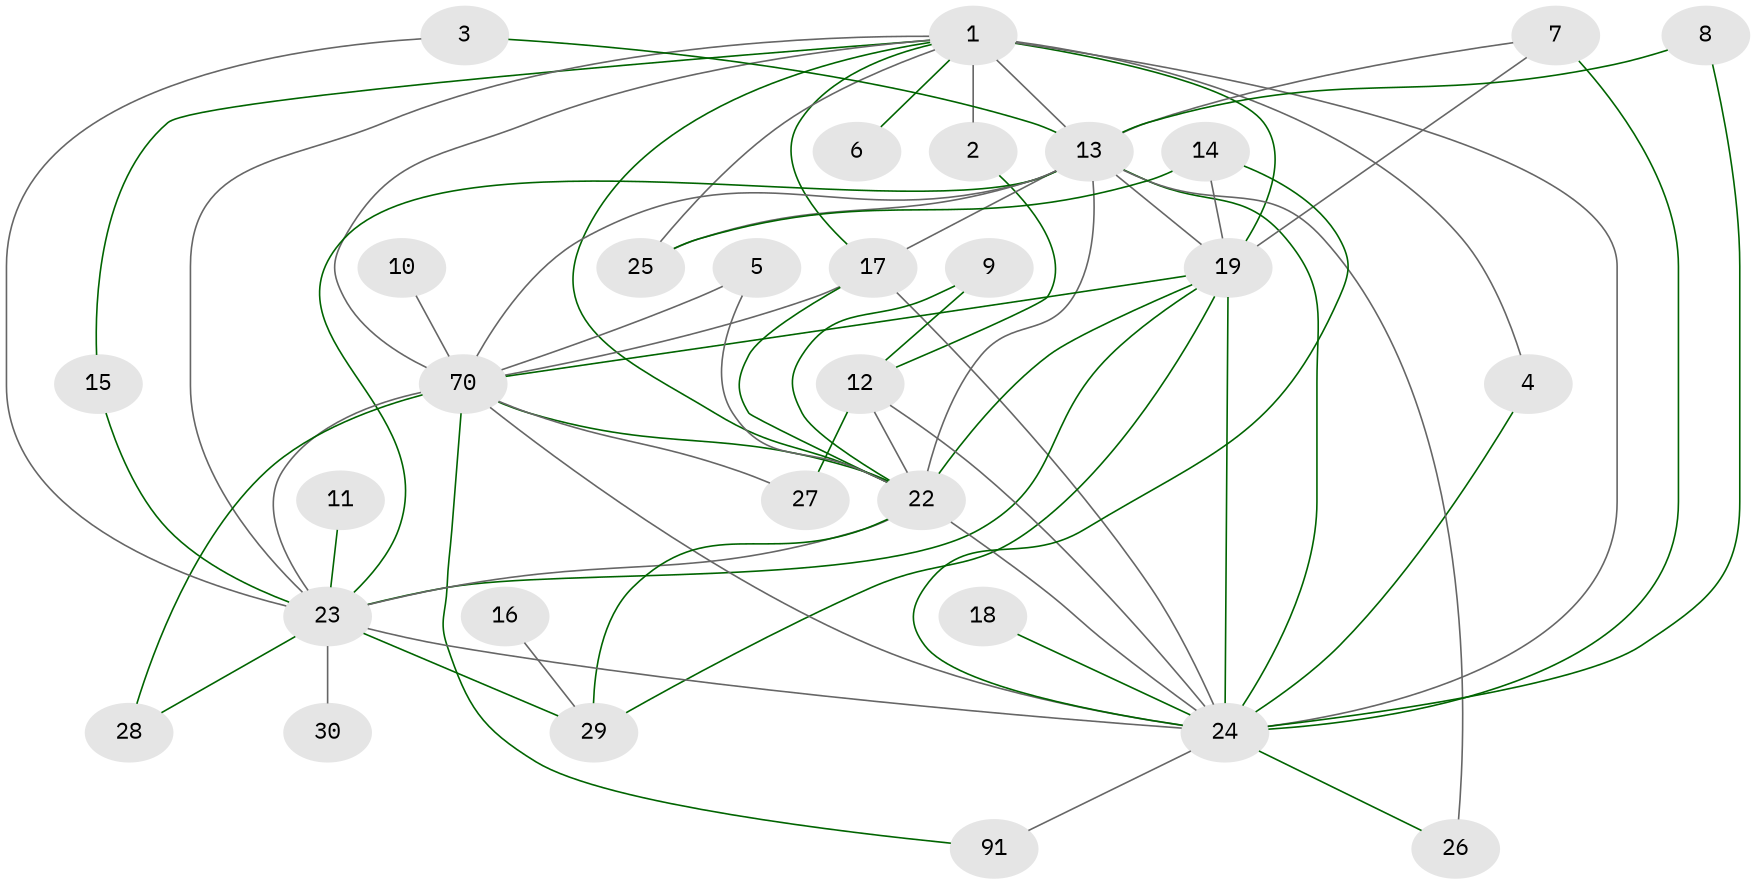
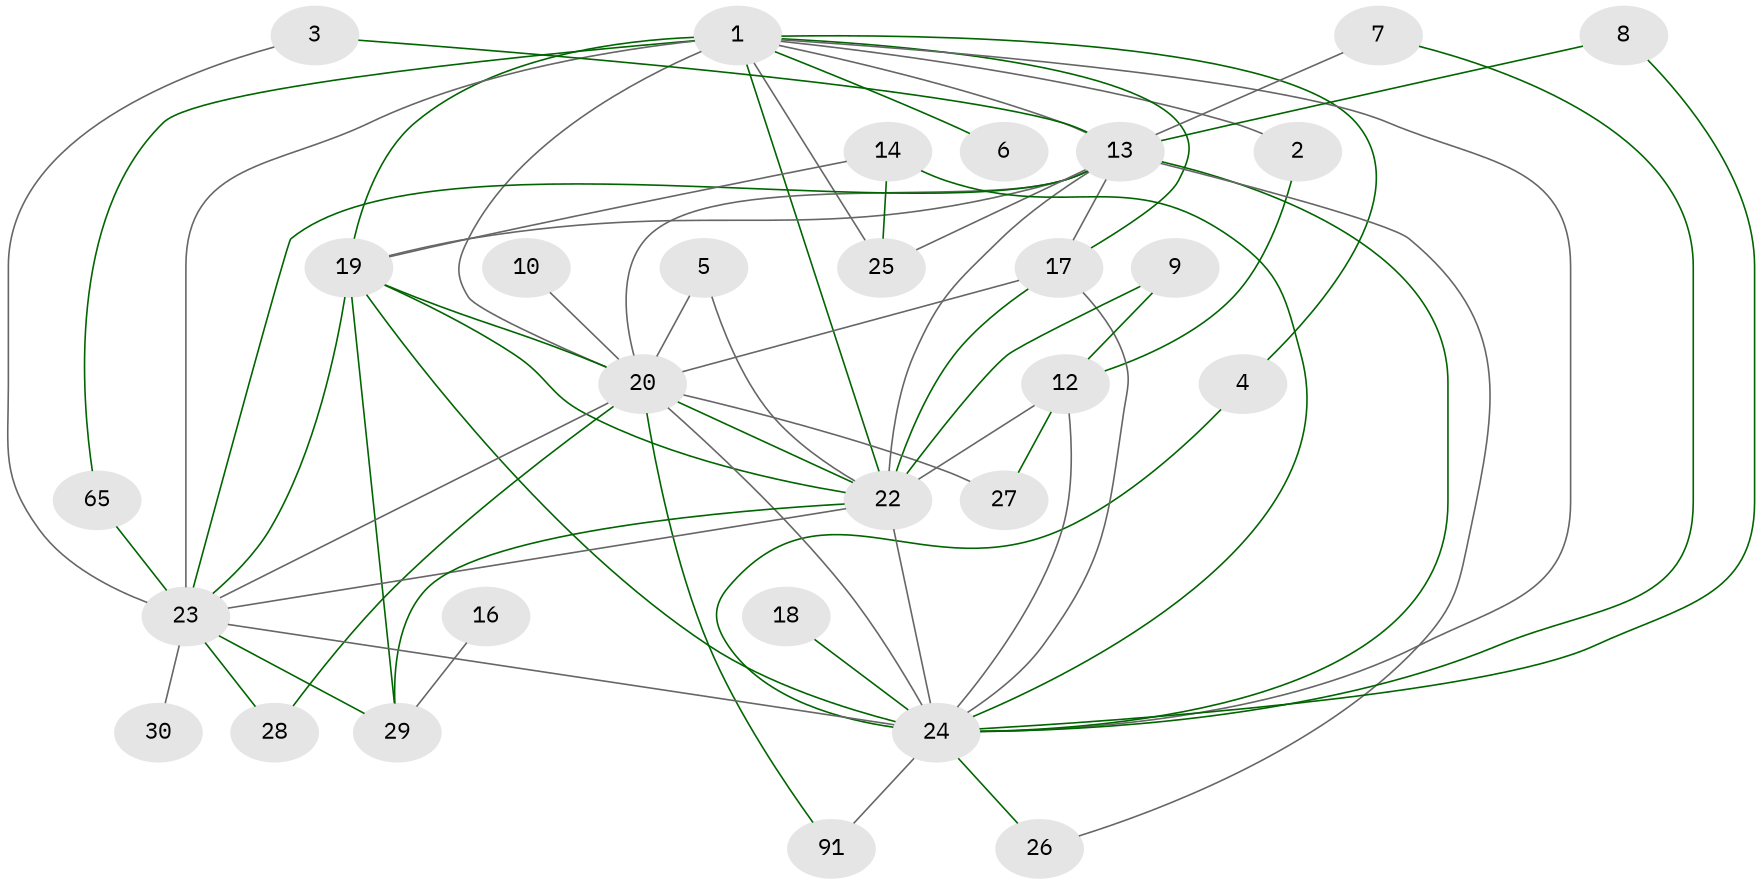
edge "1" -- "4": color gray40 -> darkgreen
edge "7" -- "19": removed
node "15": label "15" -> "65"
node "70": label "70" -> "20"
node "11": removed
